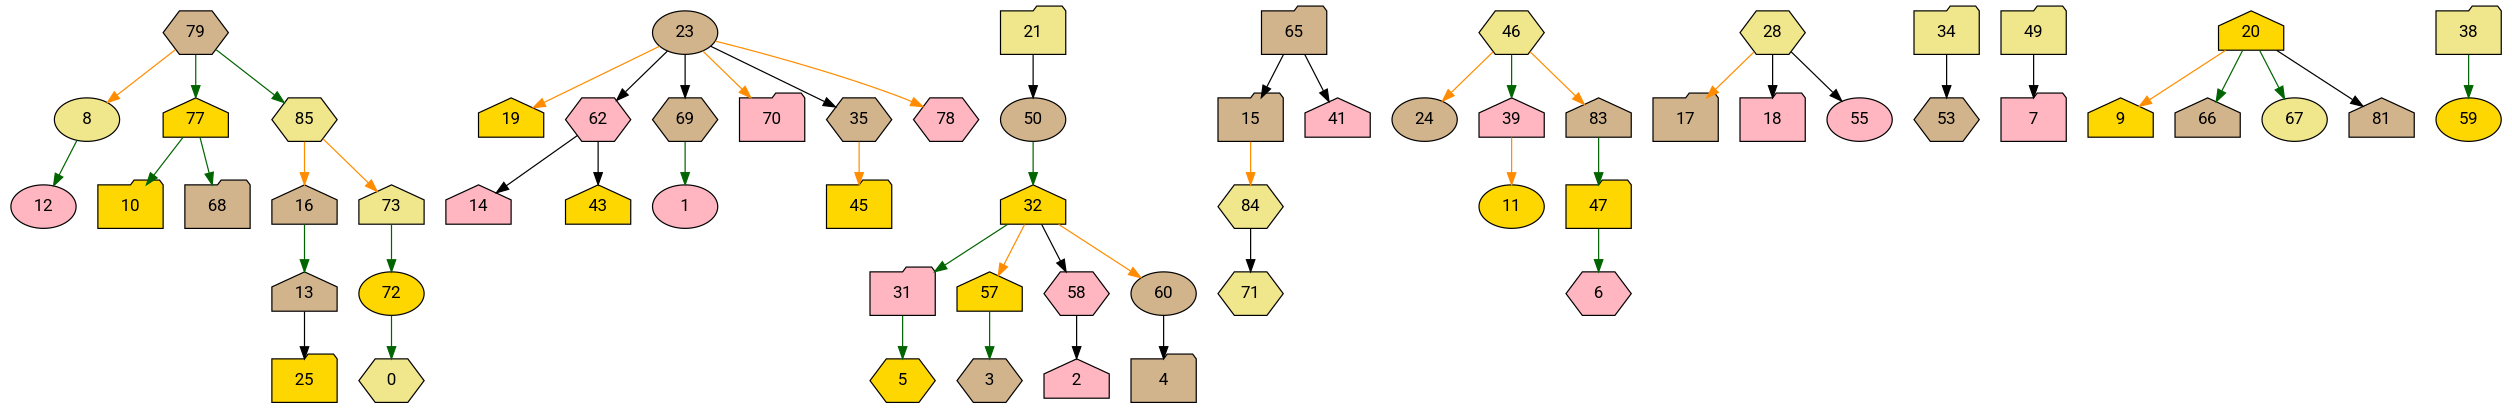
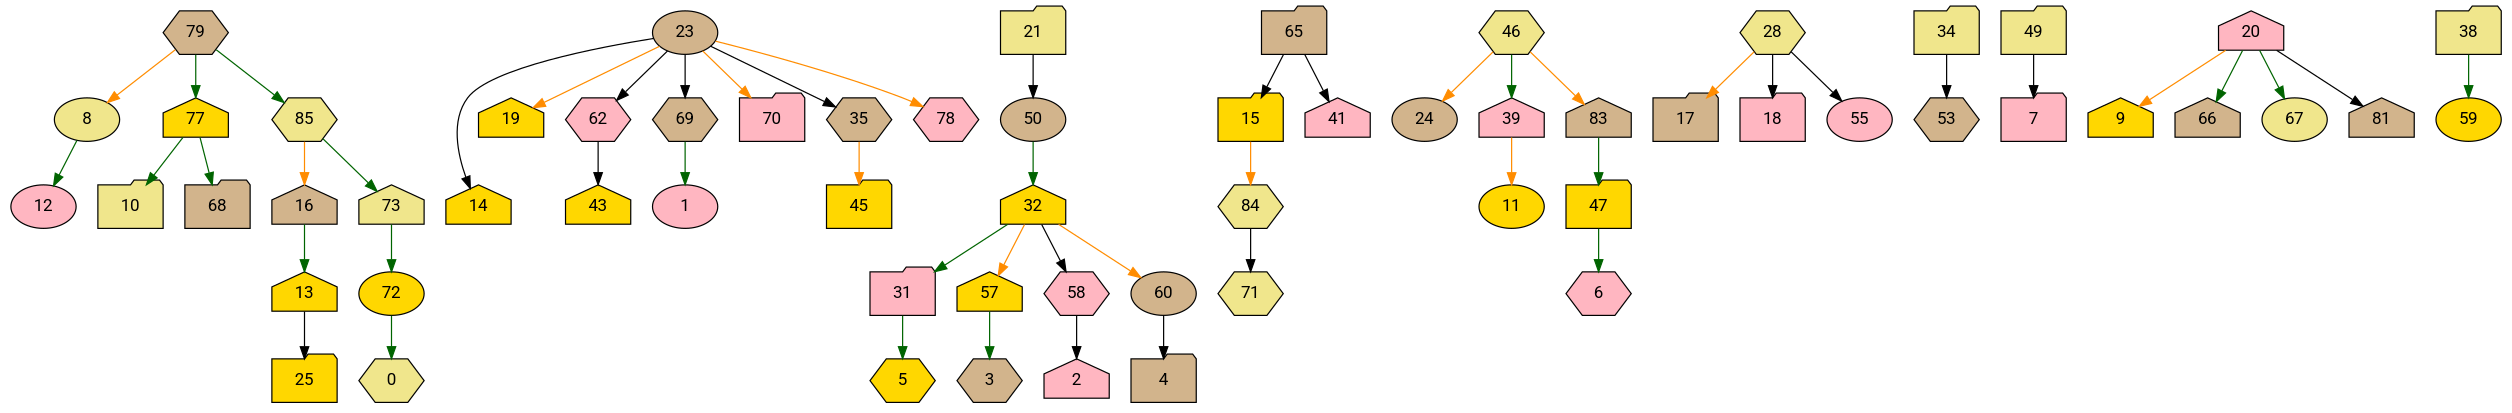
node "20": fillcolor gold -> lightpink
node "15": fillcolor tan -> gold
edge "85" -> "73": color darkorange -> darkgreen
edge "62" -> "14": now "23" -> "14"
node "10": fillcolor gold -> khaki
node "14": fillcolor lightpink -> gold
node "13": fillcolor tan -> gold
